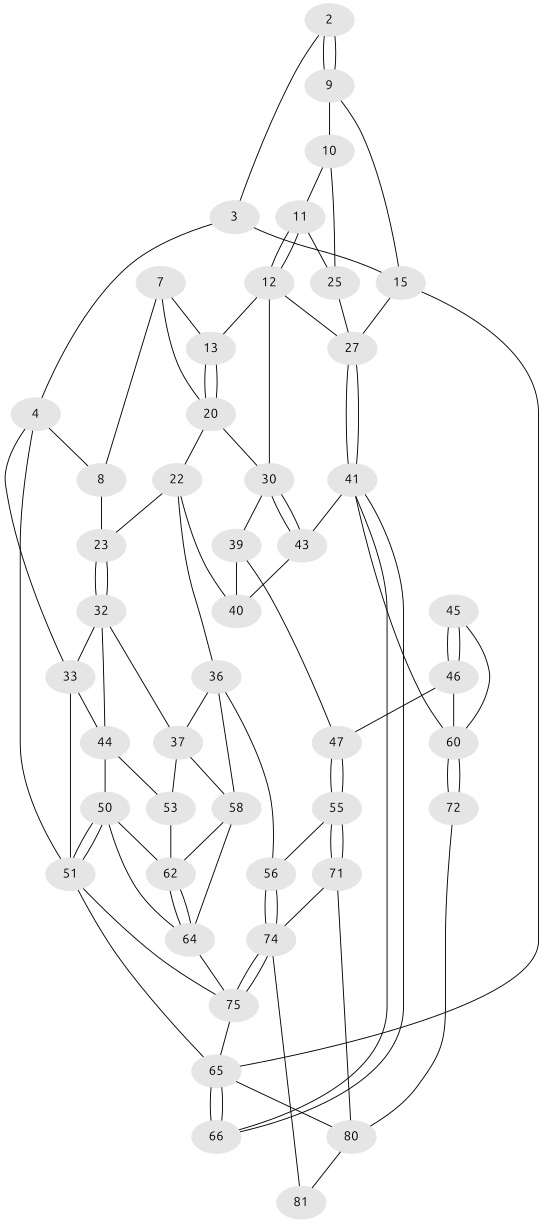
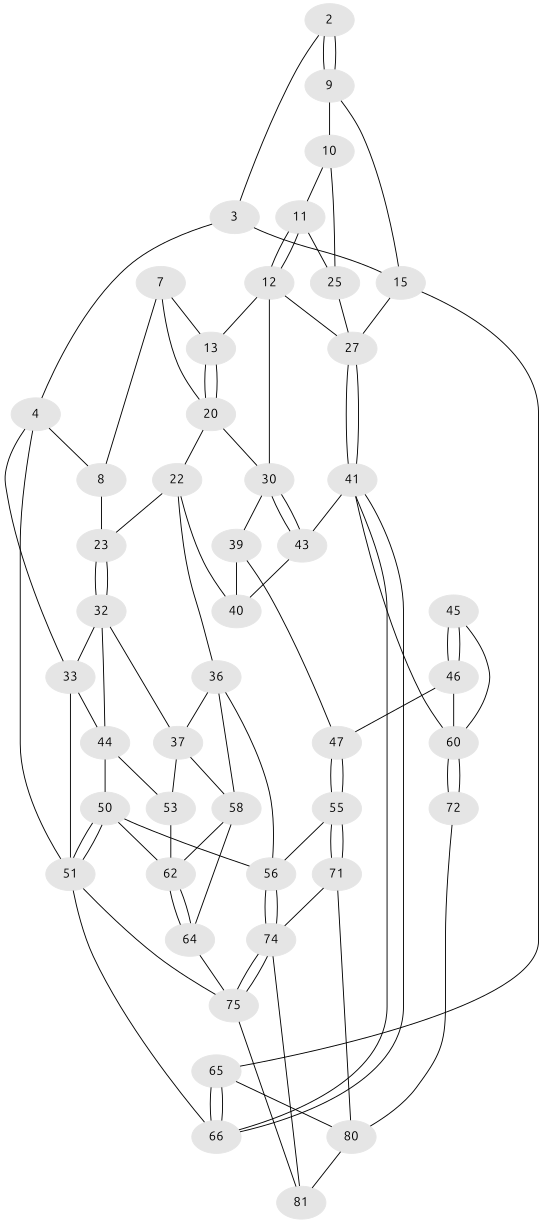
edge "50" -- "64": now "50" -- "56"
edge "51" -- "65": now "51" -- "66"
edge "75" -- "65": now "75" -- "81"
